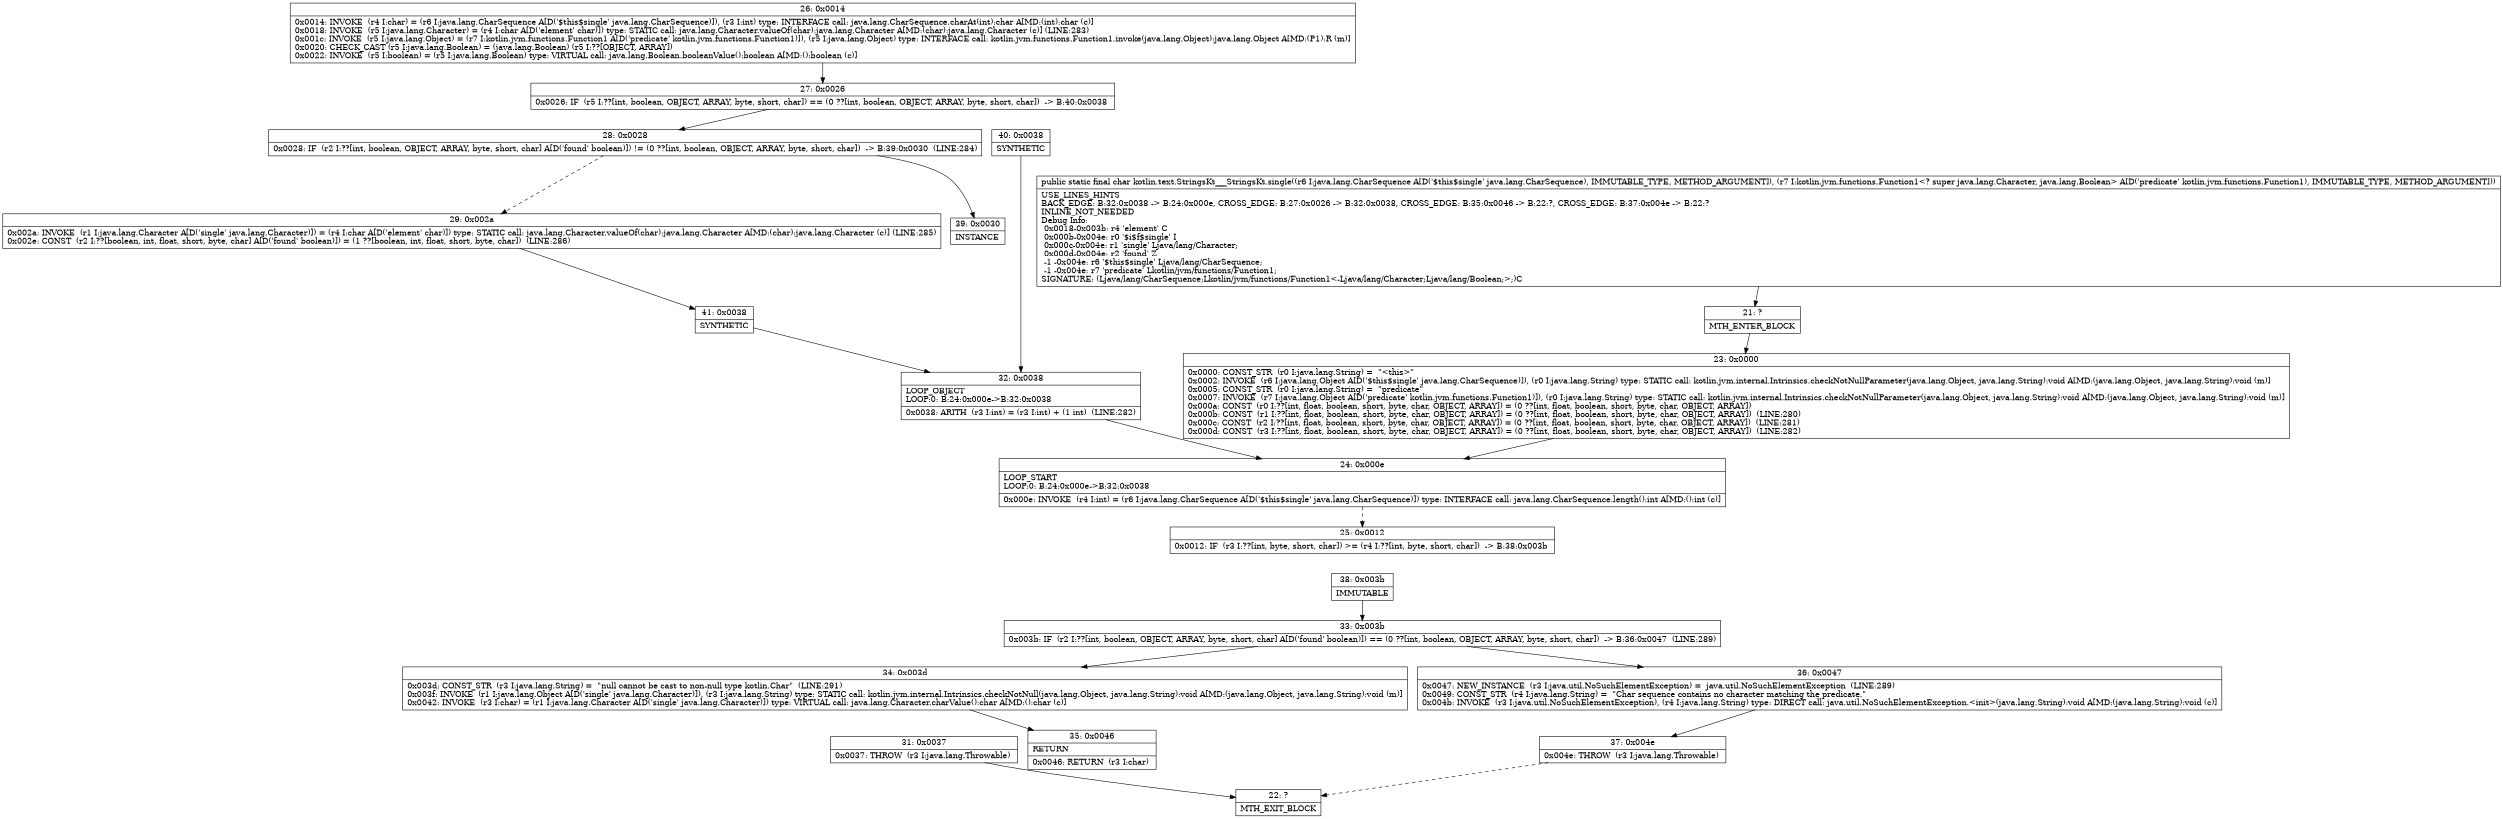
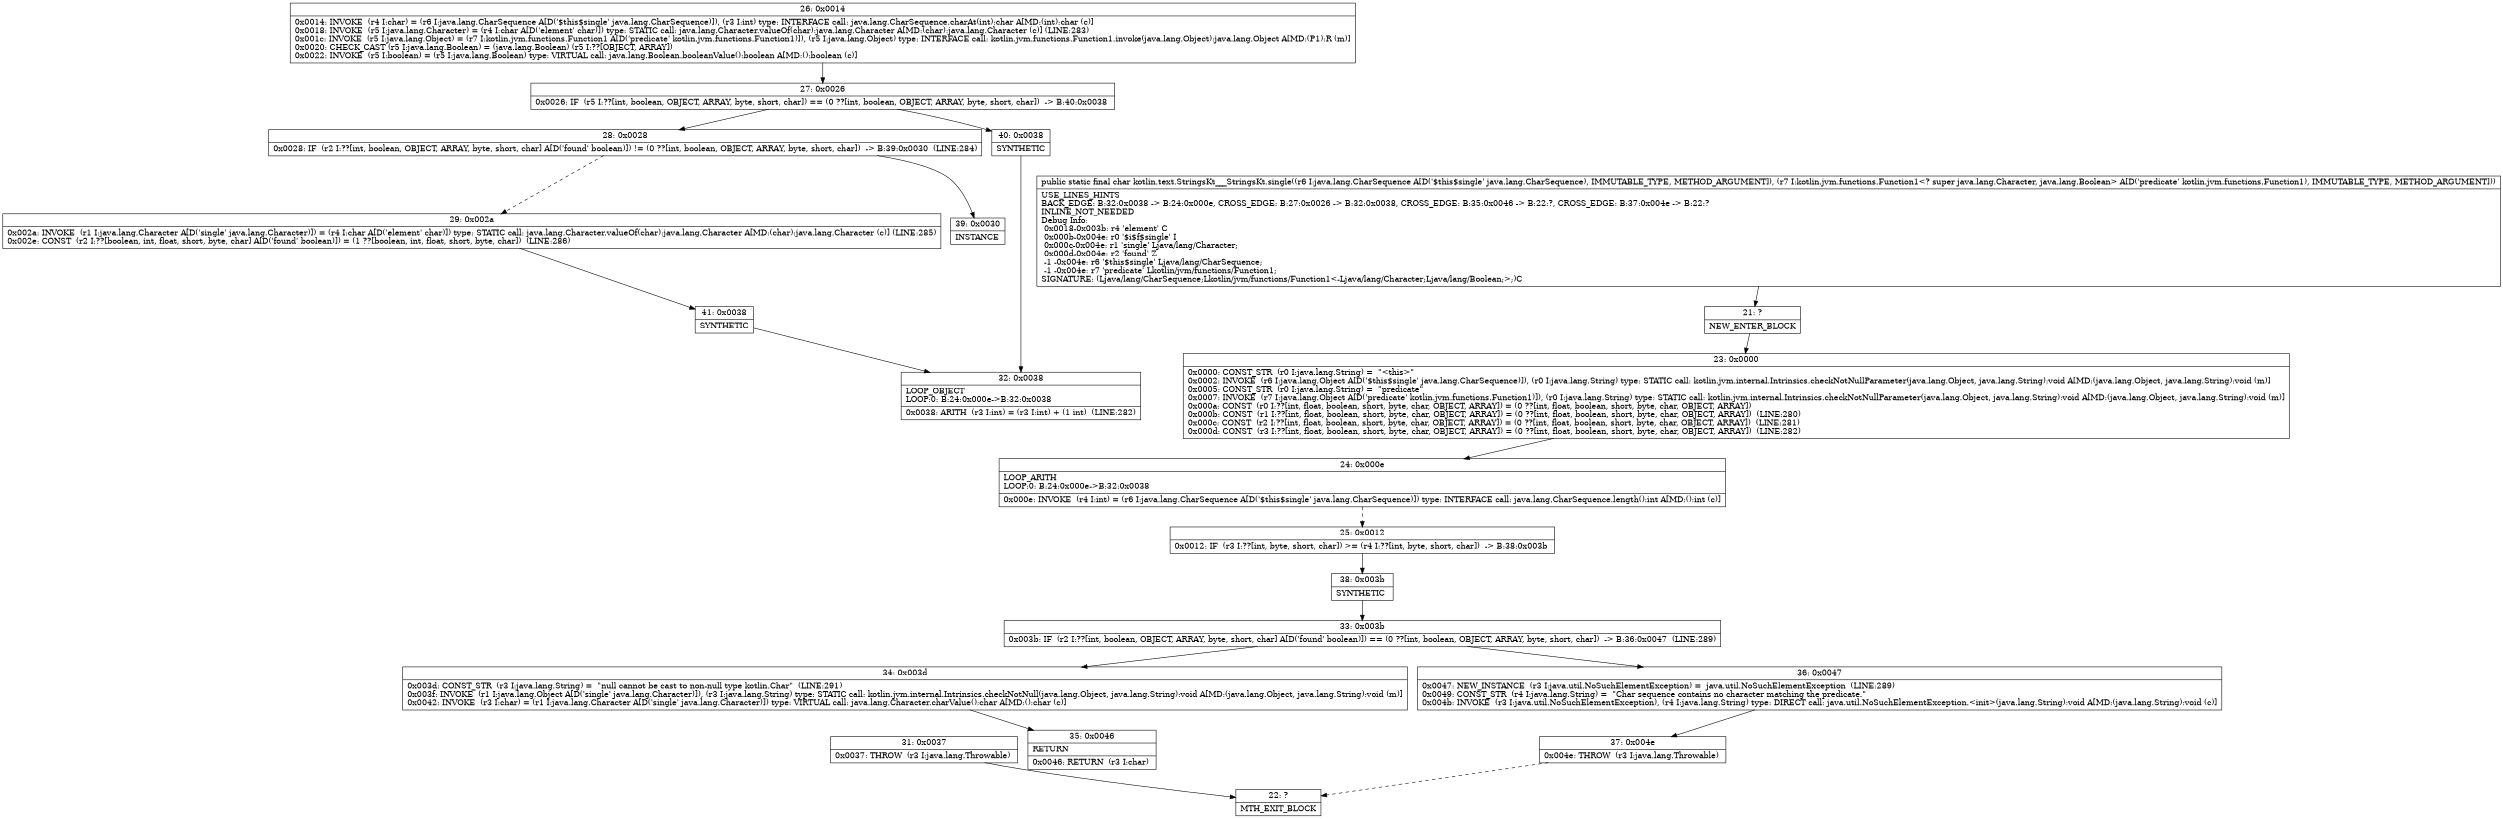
edge "27: 0x0026" -> "40: 0x0038": added
node "21: ?": text "MTH_ENTER_BLOCK" -> "NEW_ENTER_BLOCK"
edge "32: 0x0038" -> "24: 0x000e": removed
node "24: 0x000e": text "LOOP_START" -> "LOOP_ARITH"
edge "25: 0x0012" -> "38: 0x003b": added
node "38: 0x003b": text "IMMUTABLE" -> "SYNTHETIC"
